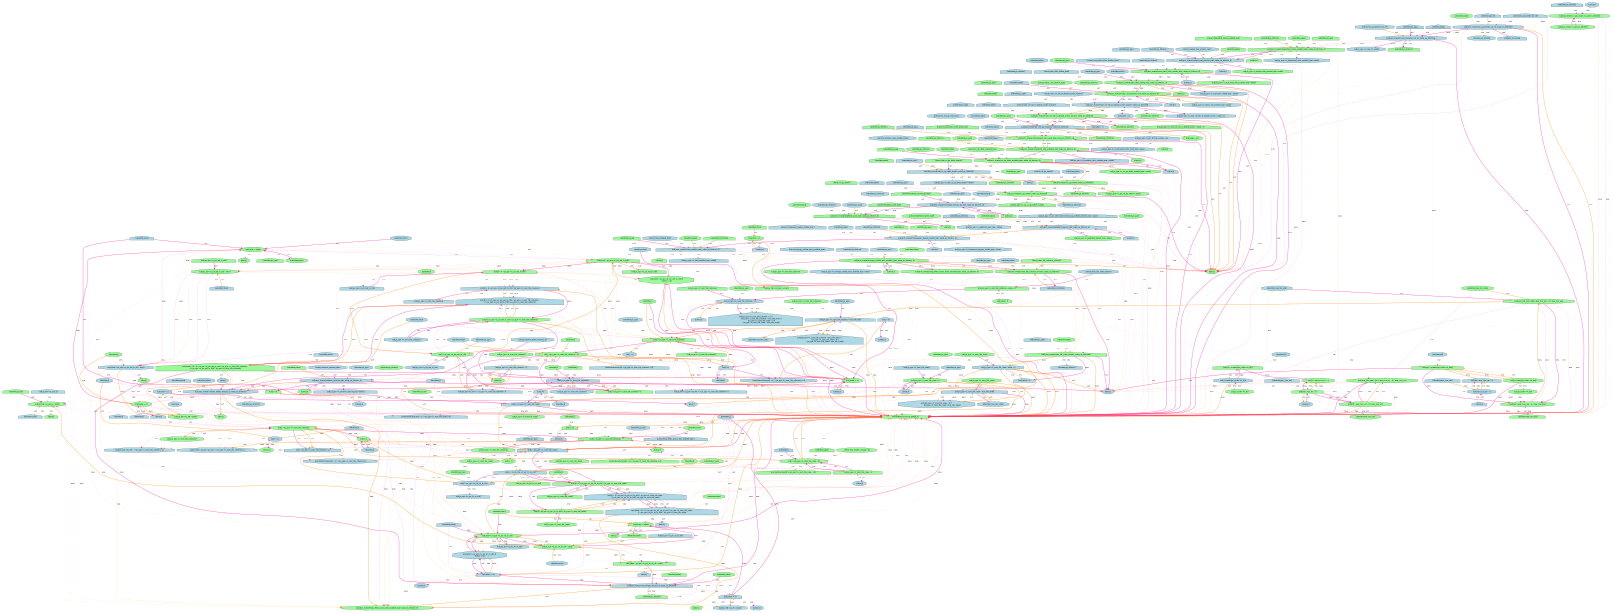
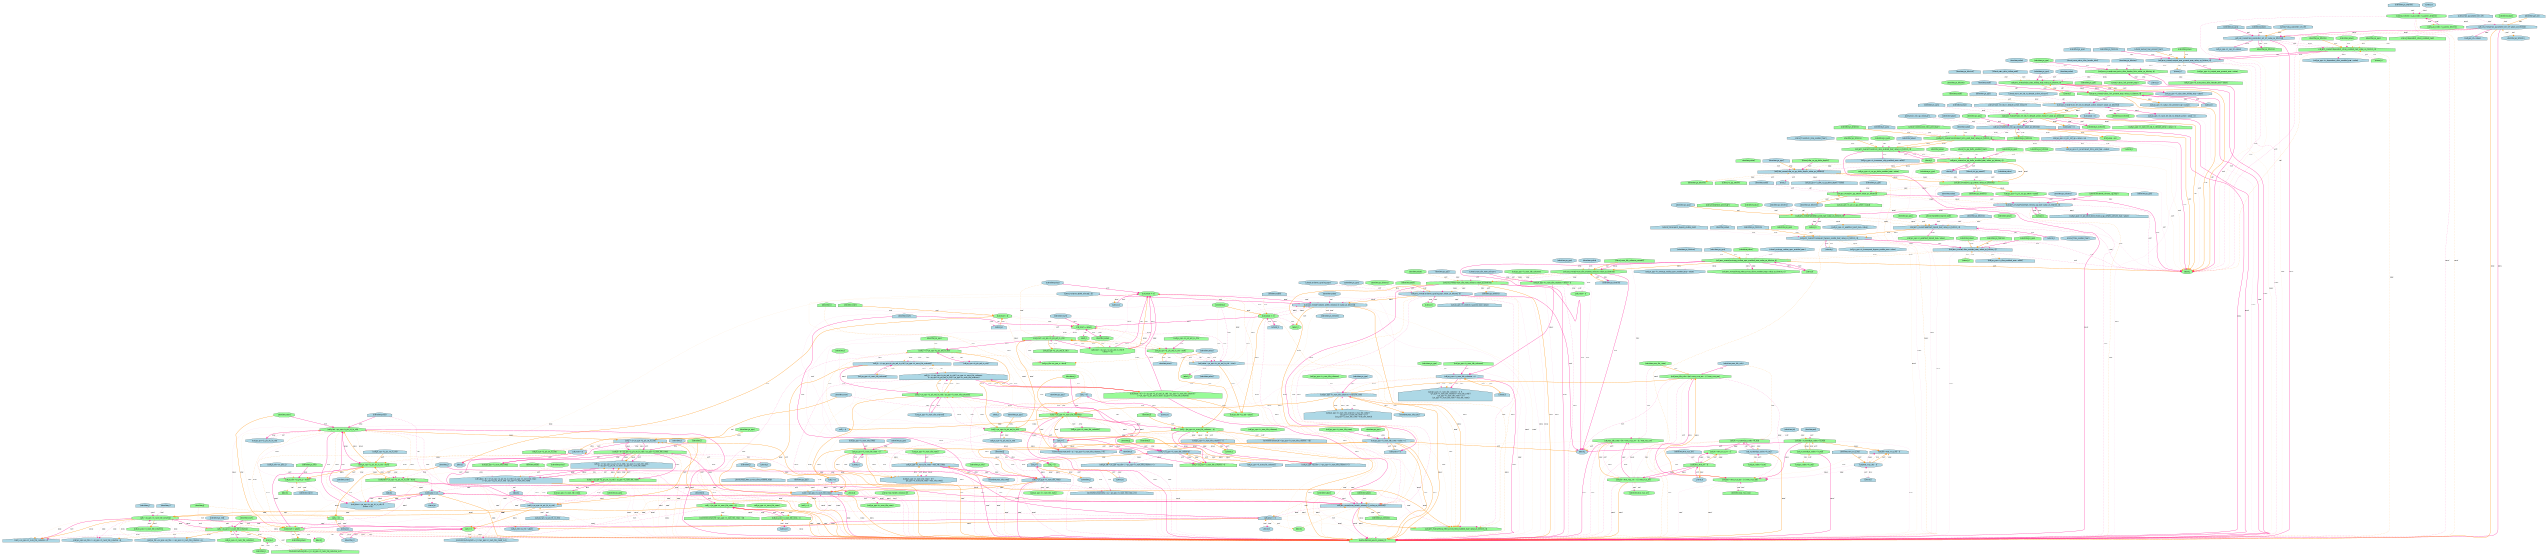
node "(Call,MIN_TILE_HT - 1)": label "(Call,MIN_TILE_HT - 1)" -> "(Call,MIN_MIN_HT - 1)"
edge "(MethodReturn,IHEVCD_ERROR_T)" -> "(Call,i * ps_pps->i1_num_tile_columns)": reversed
